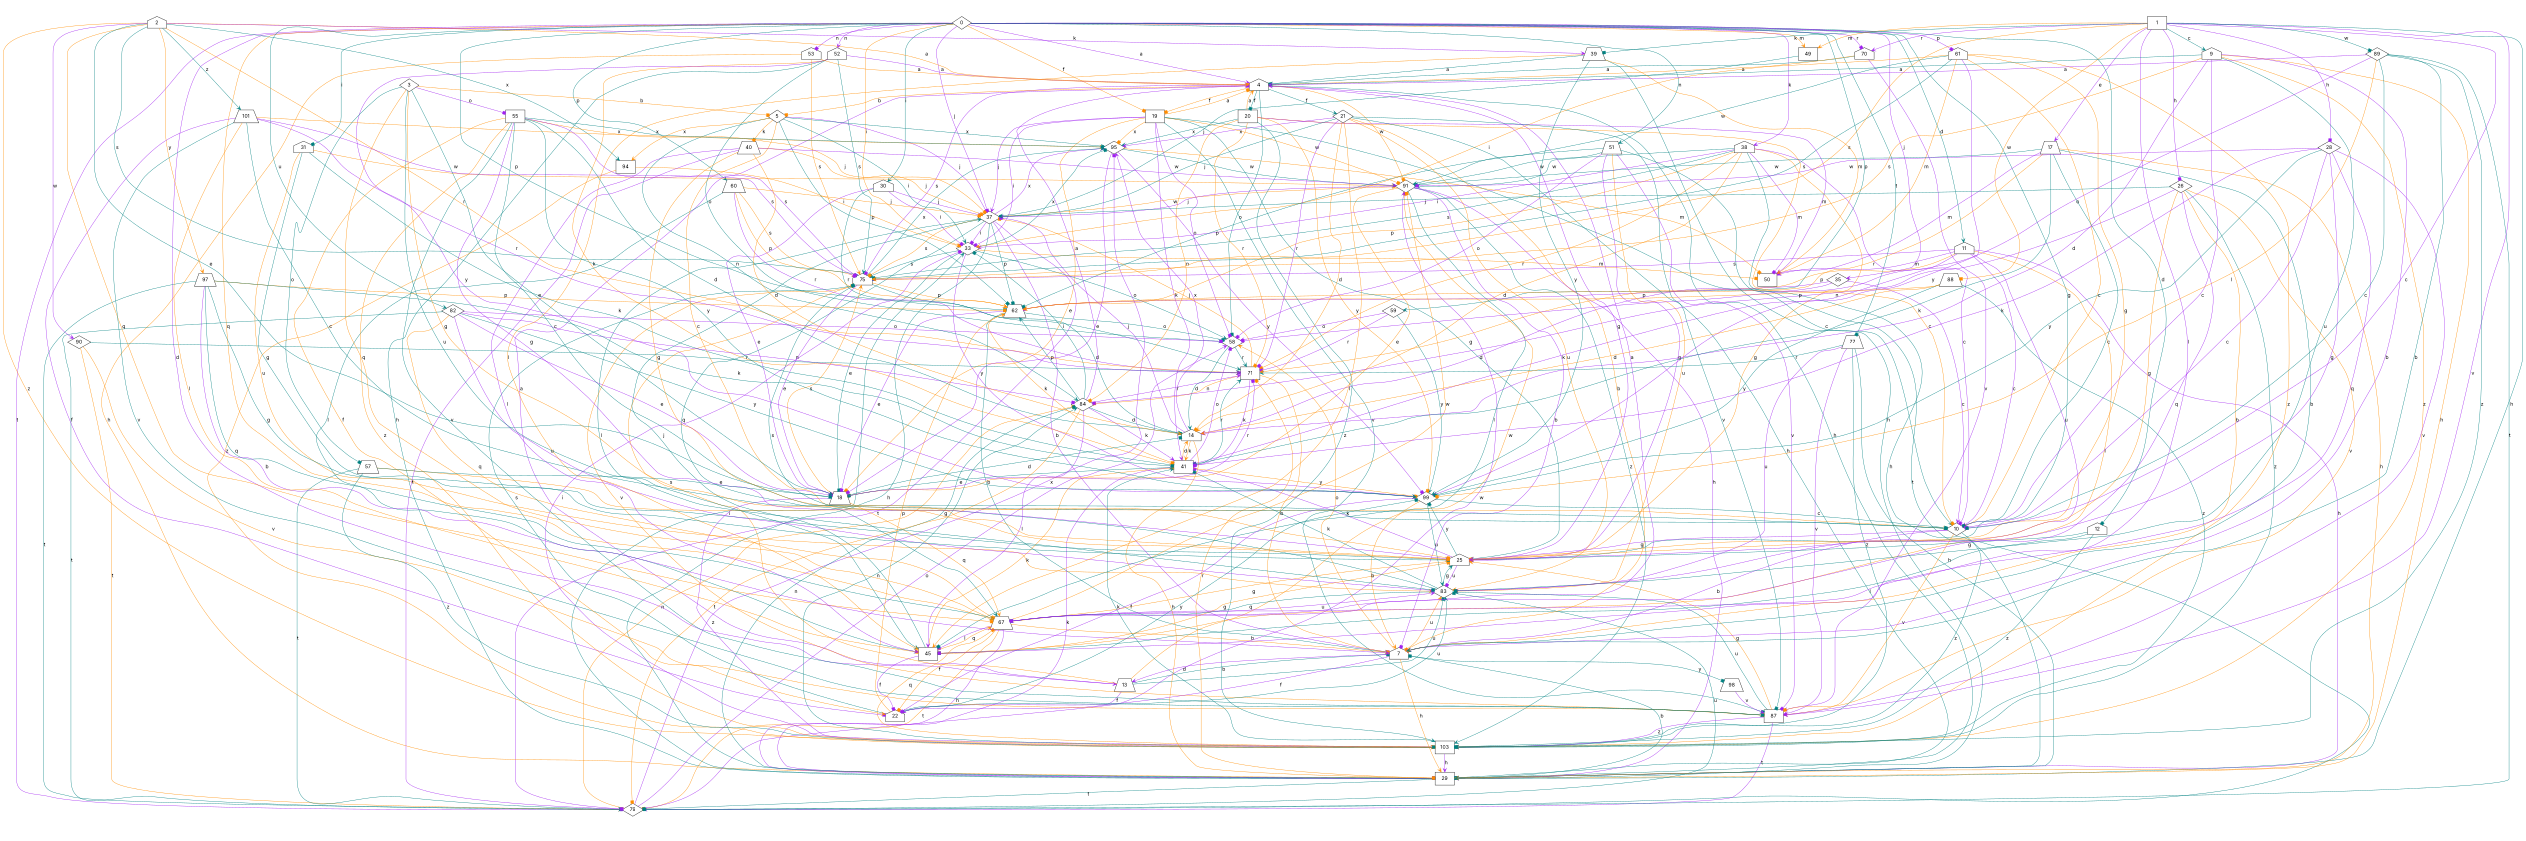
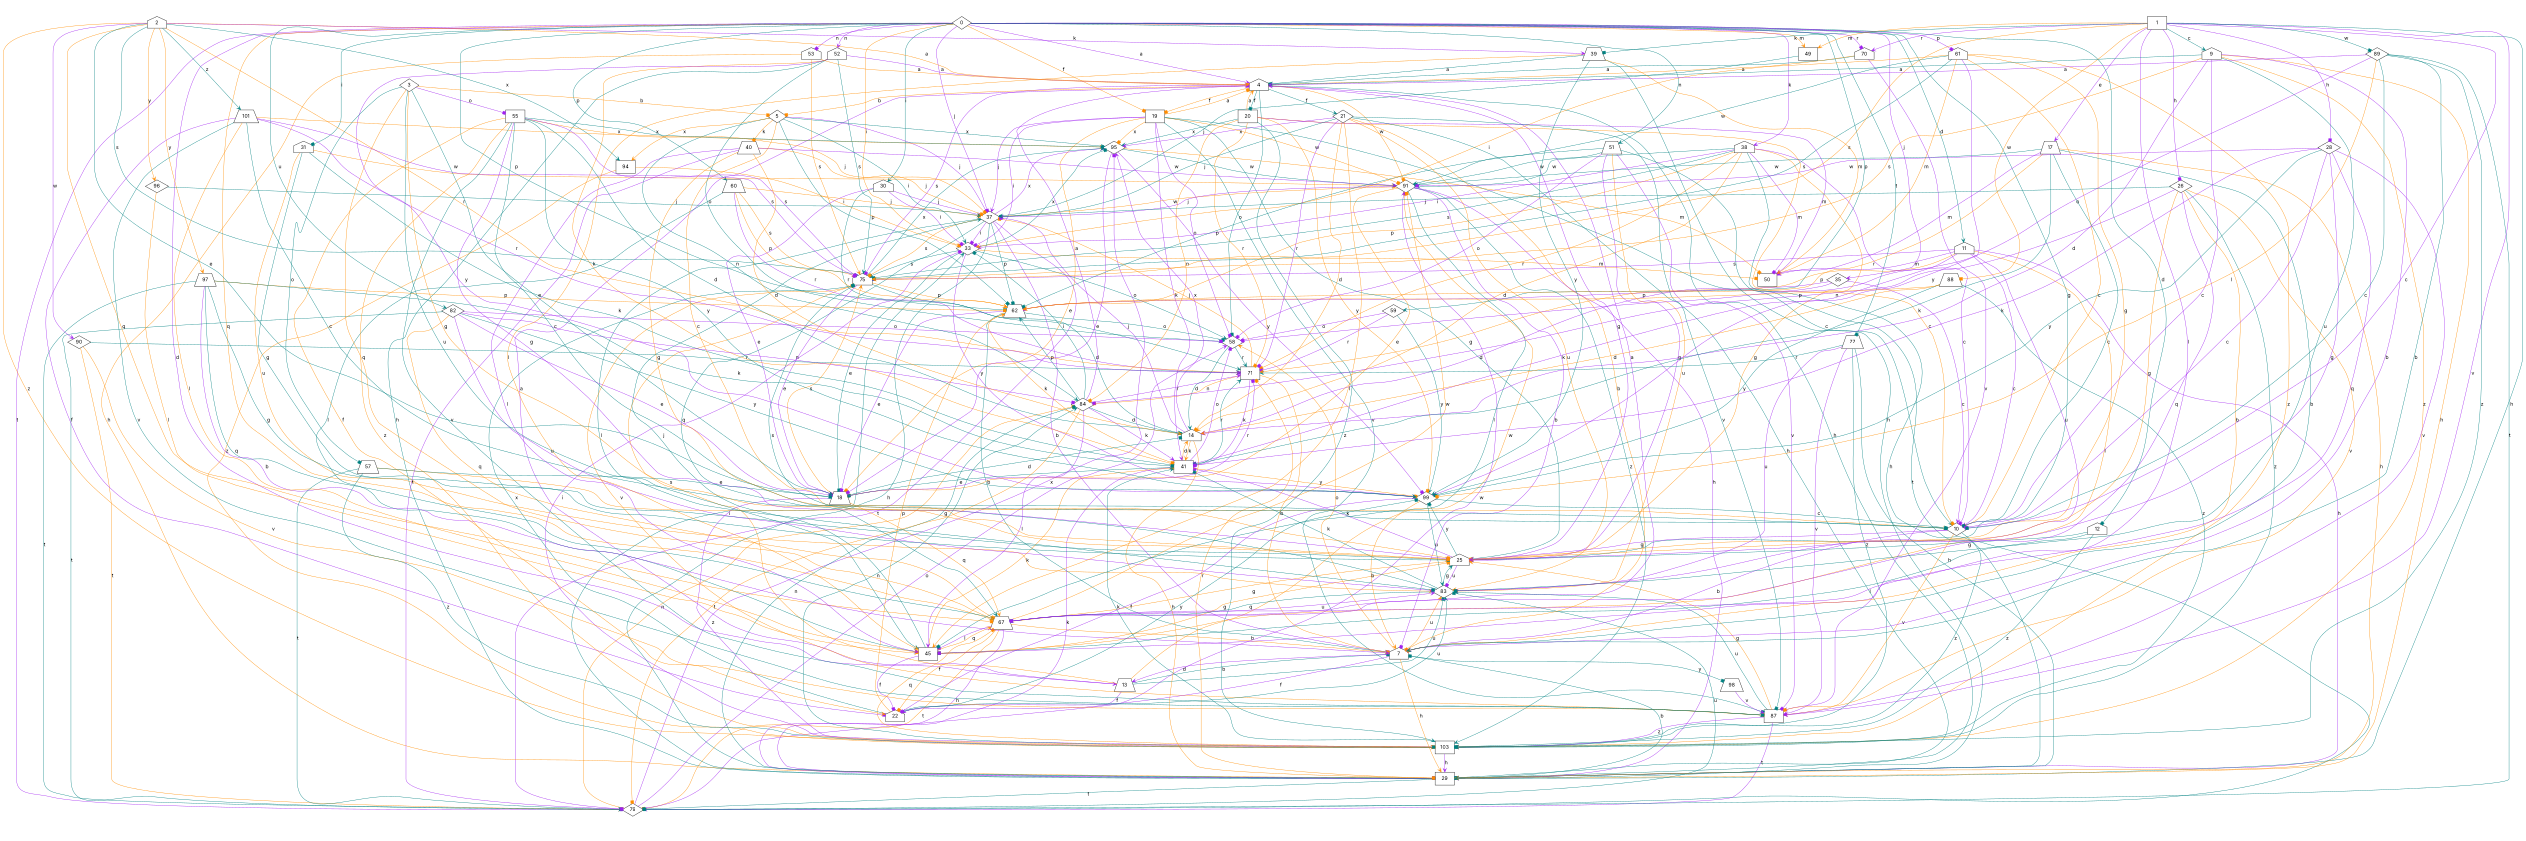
node "96": added
edge "22" -> "75": label "s" -> "x"
